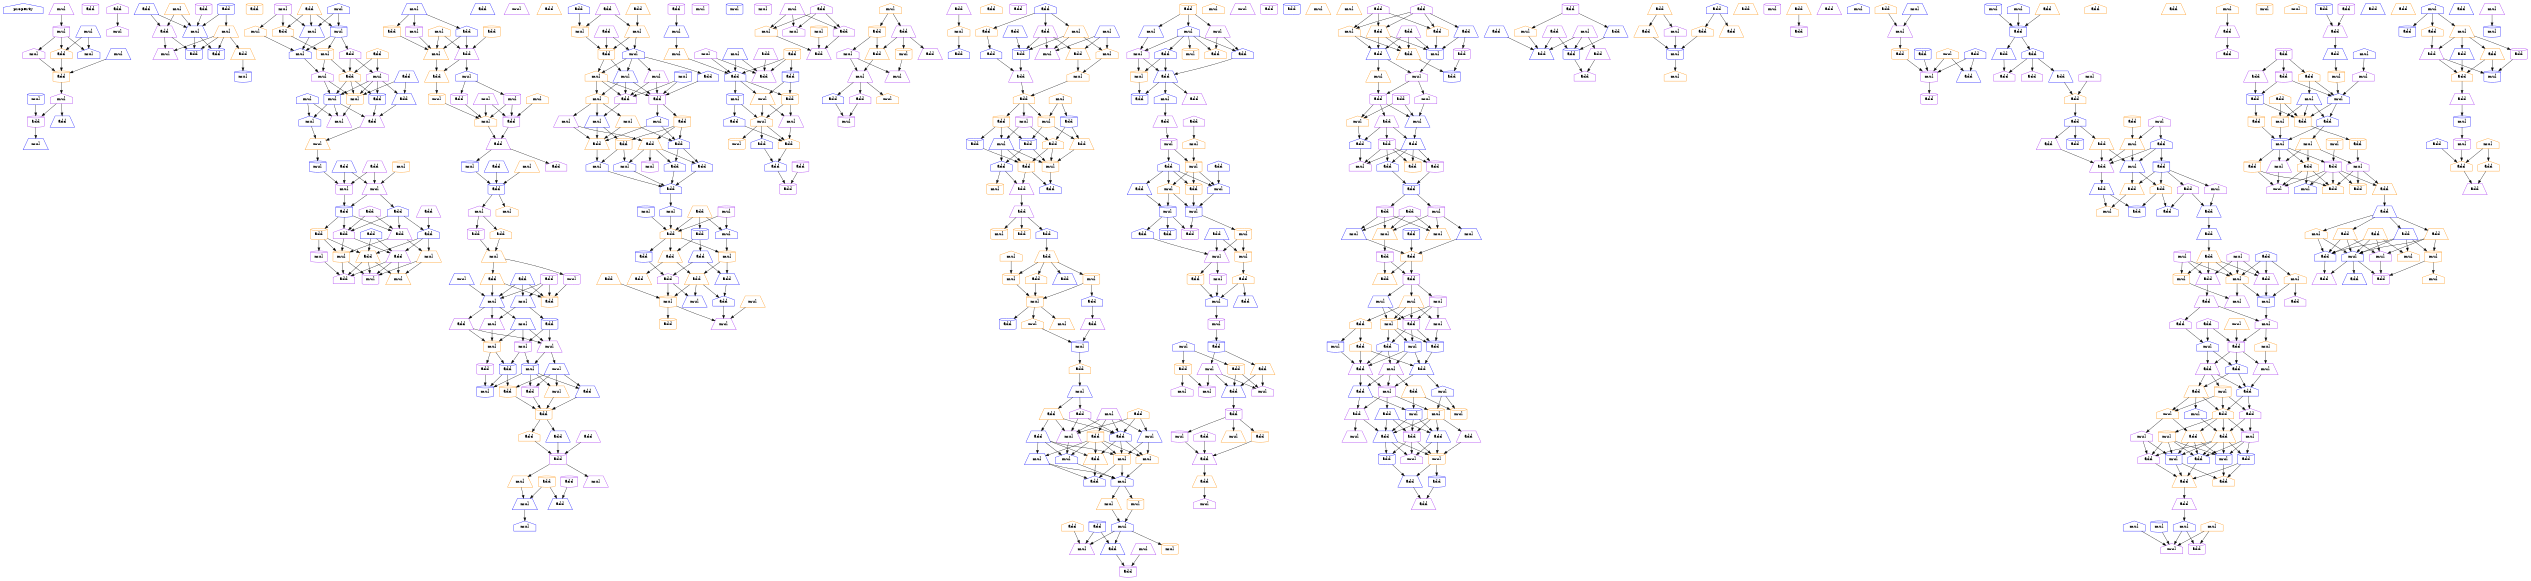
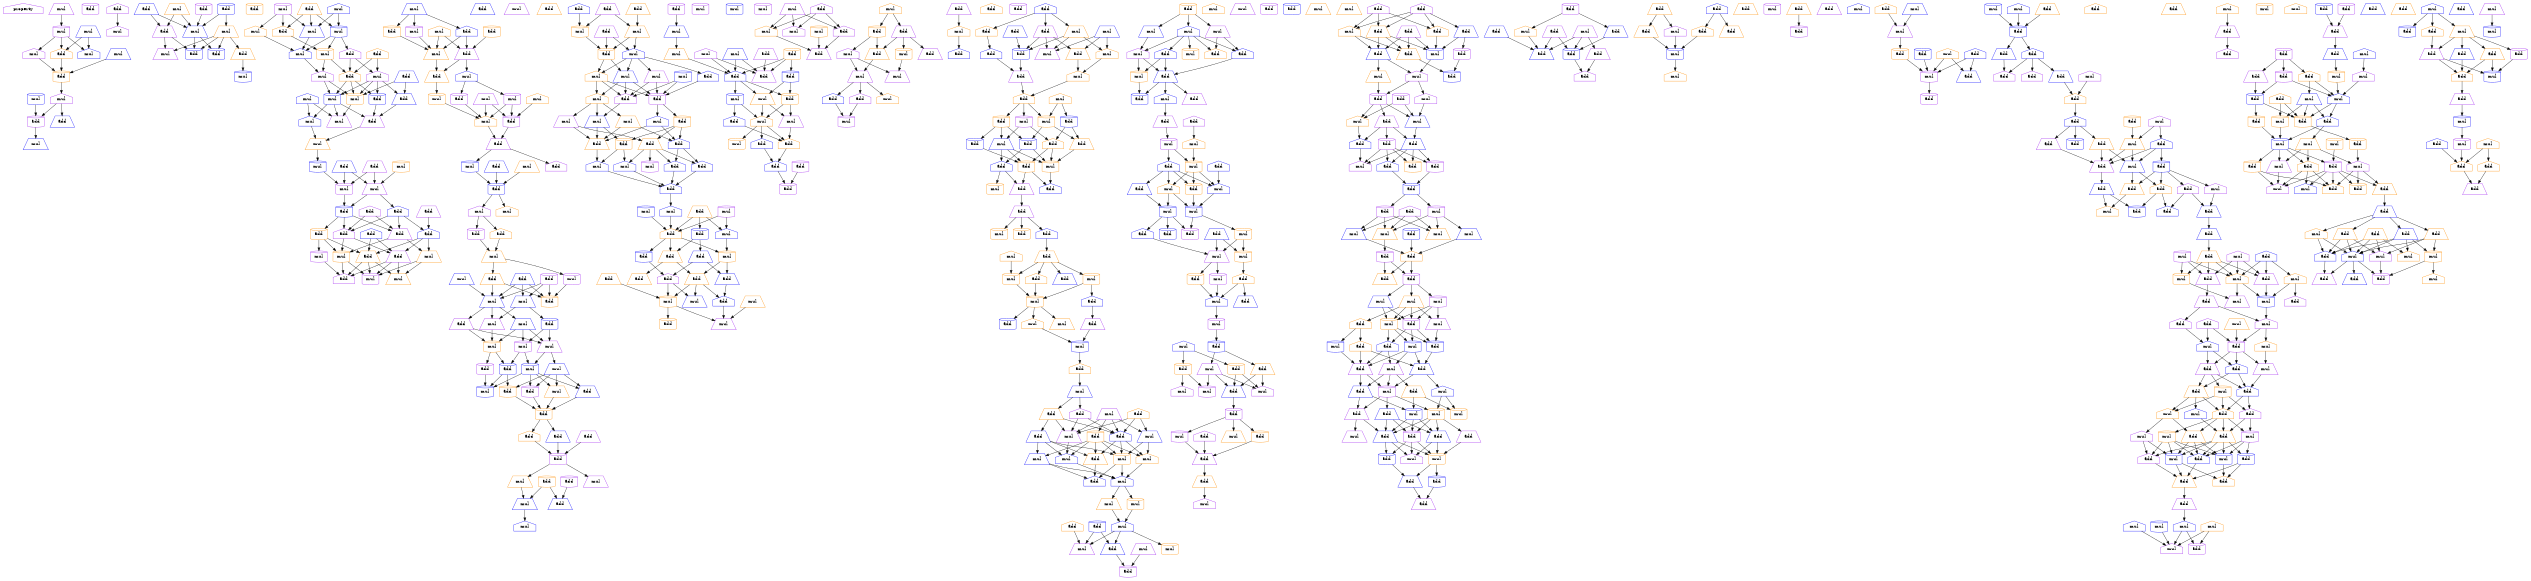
node "property": color blue -> purple
